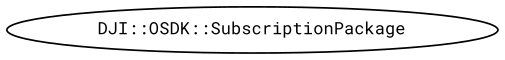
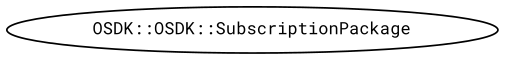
node "DJI::OSDK::SubscriptionPackage": label "DJI::OSDK::SubscriptionPackage" -> "OSDK::OSDK::SubscriptionPackage"
